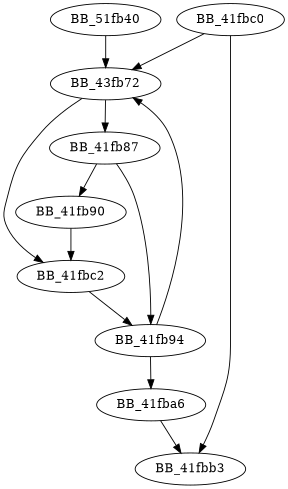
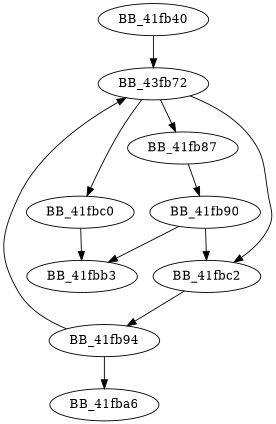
node "BB_51fb40": label "BB_51fb40" -> "BB_41fb40"
edge "BB_41fbc0" -> "BB_43fb72": reversed
edge "BB_41fb87" -> "BB_41fb94": removed
edge "BB_41fba6" -> "BB_41fbb3": now "BB_41fb90" -> "BB_41fbb3"
